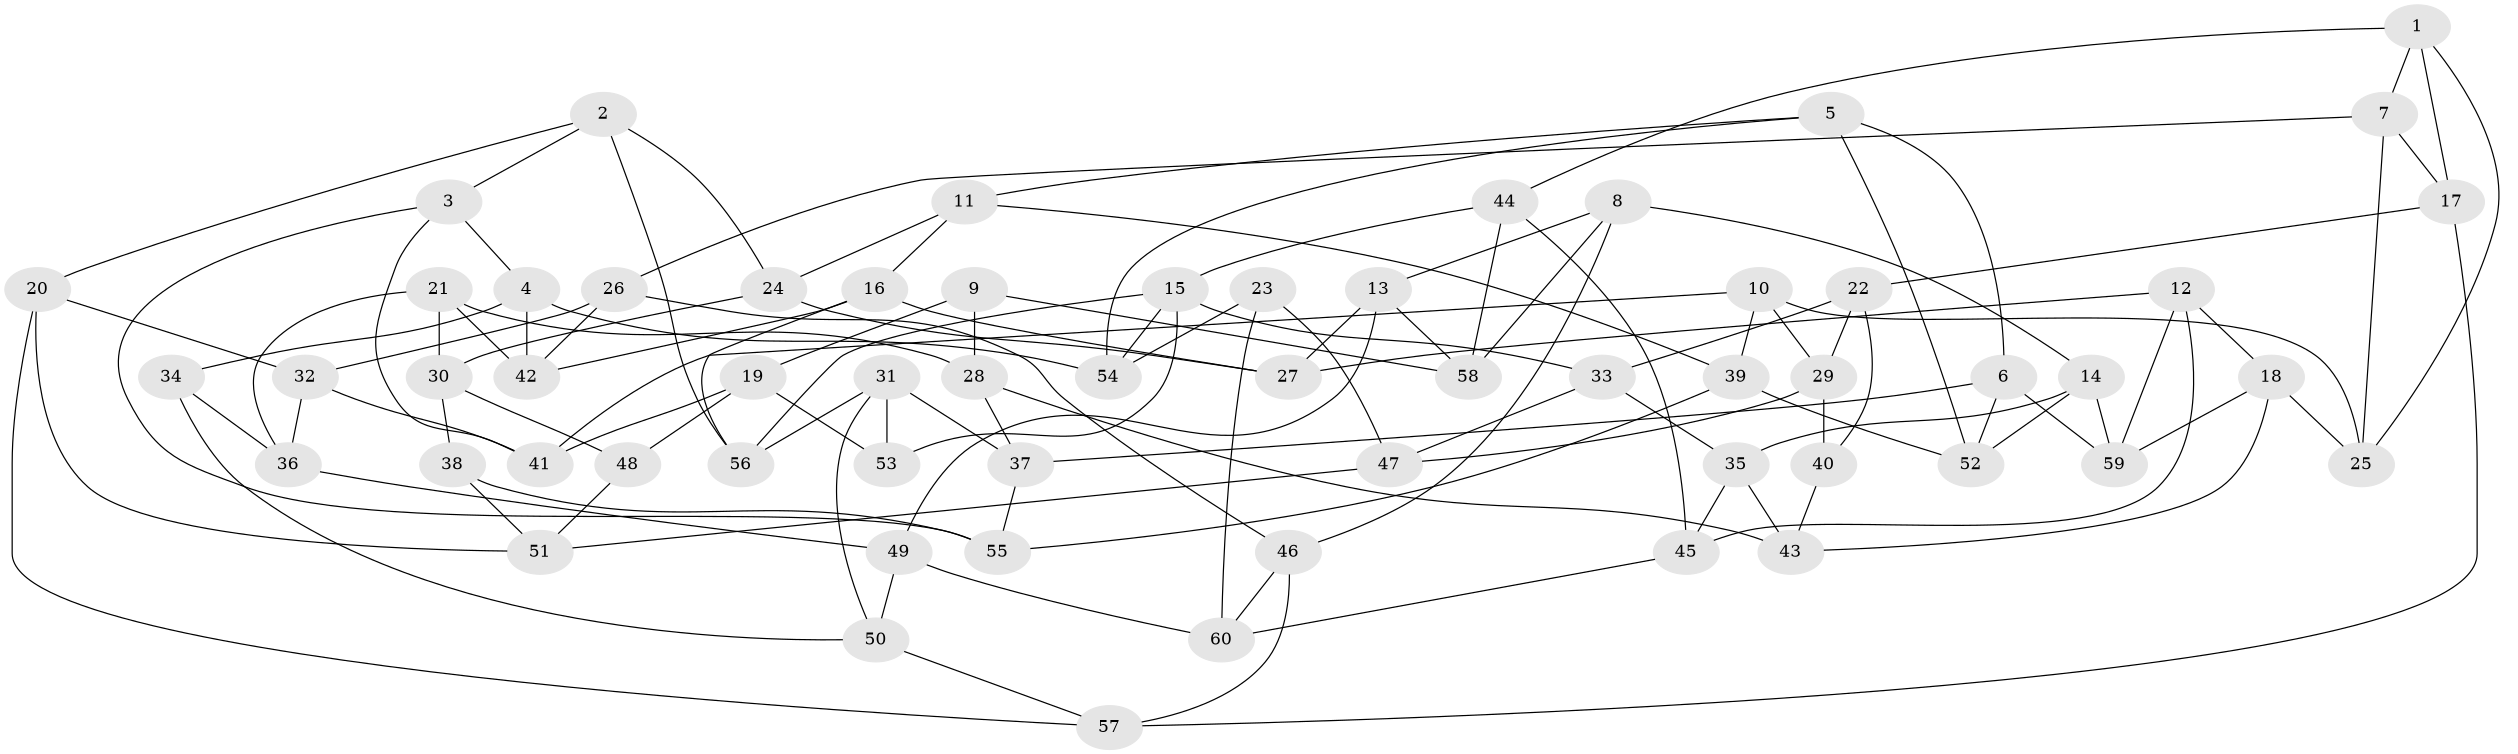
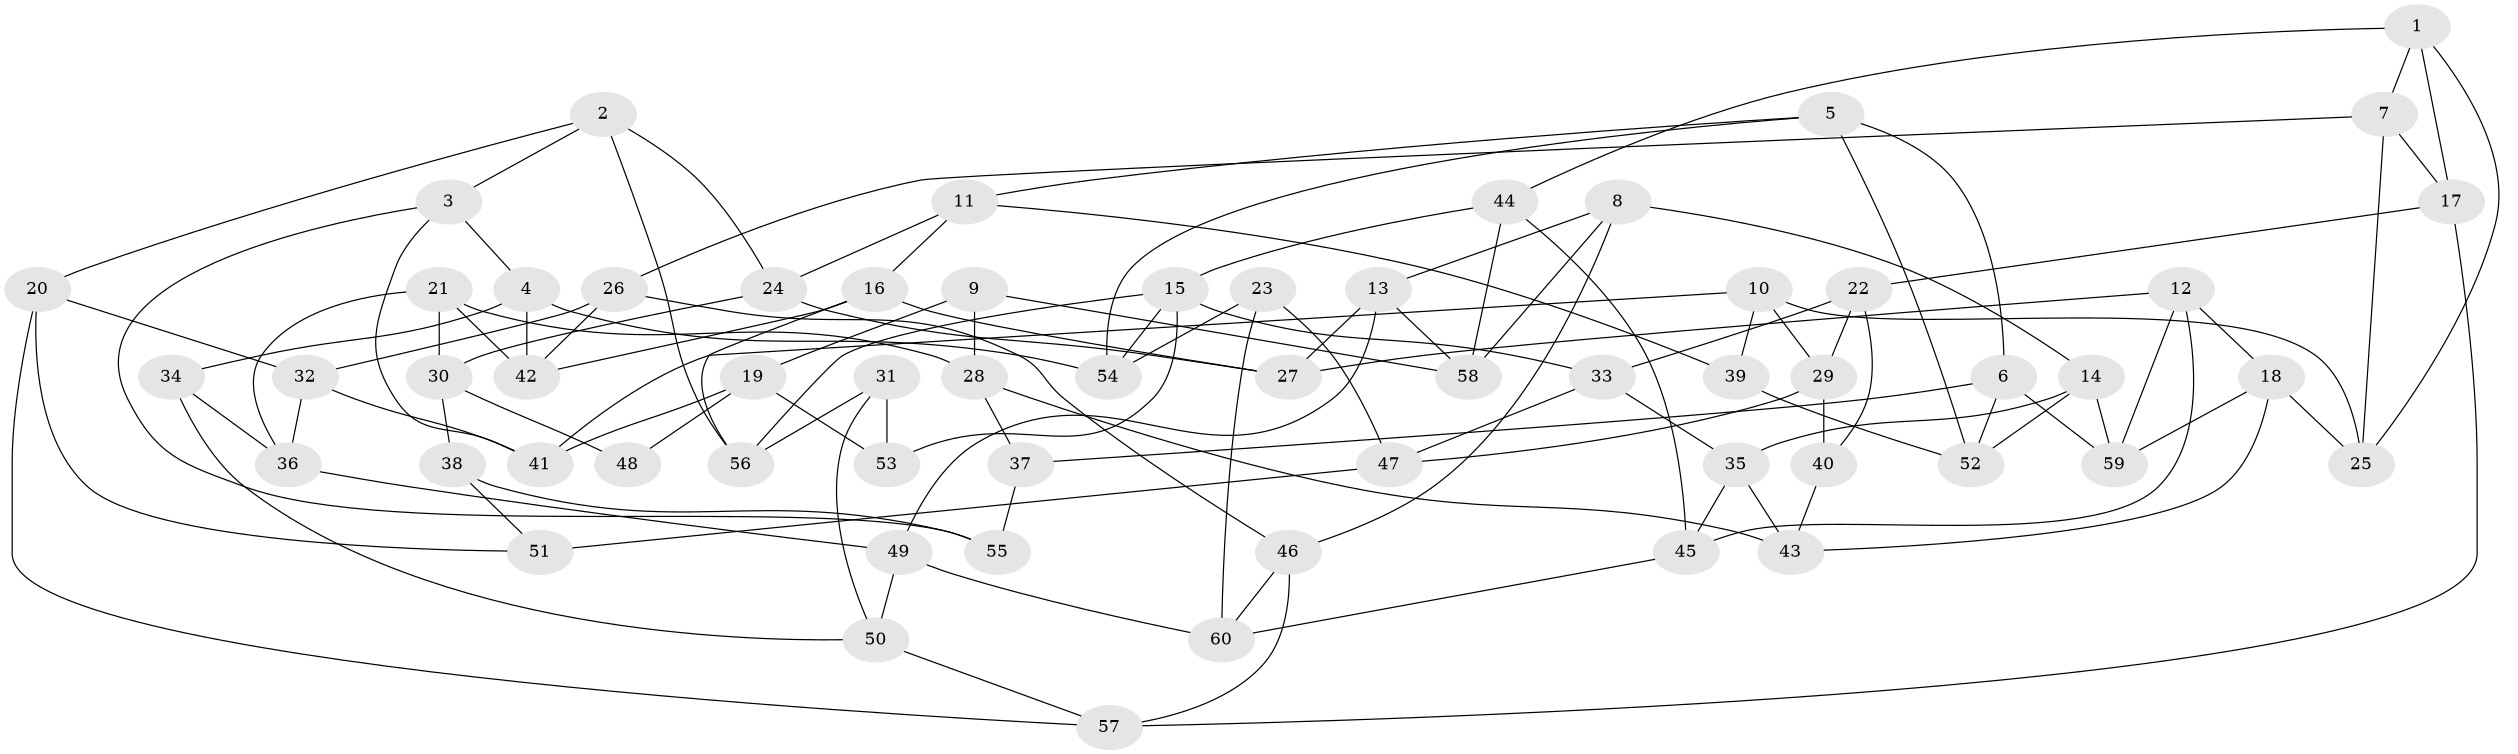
edge "31" -- "37": removed
edge "48" -- "51": removed
edge "39" -- "55": removed
